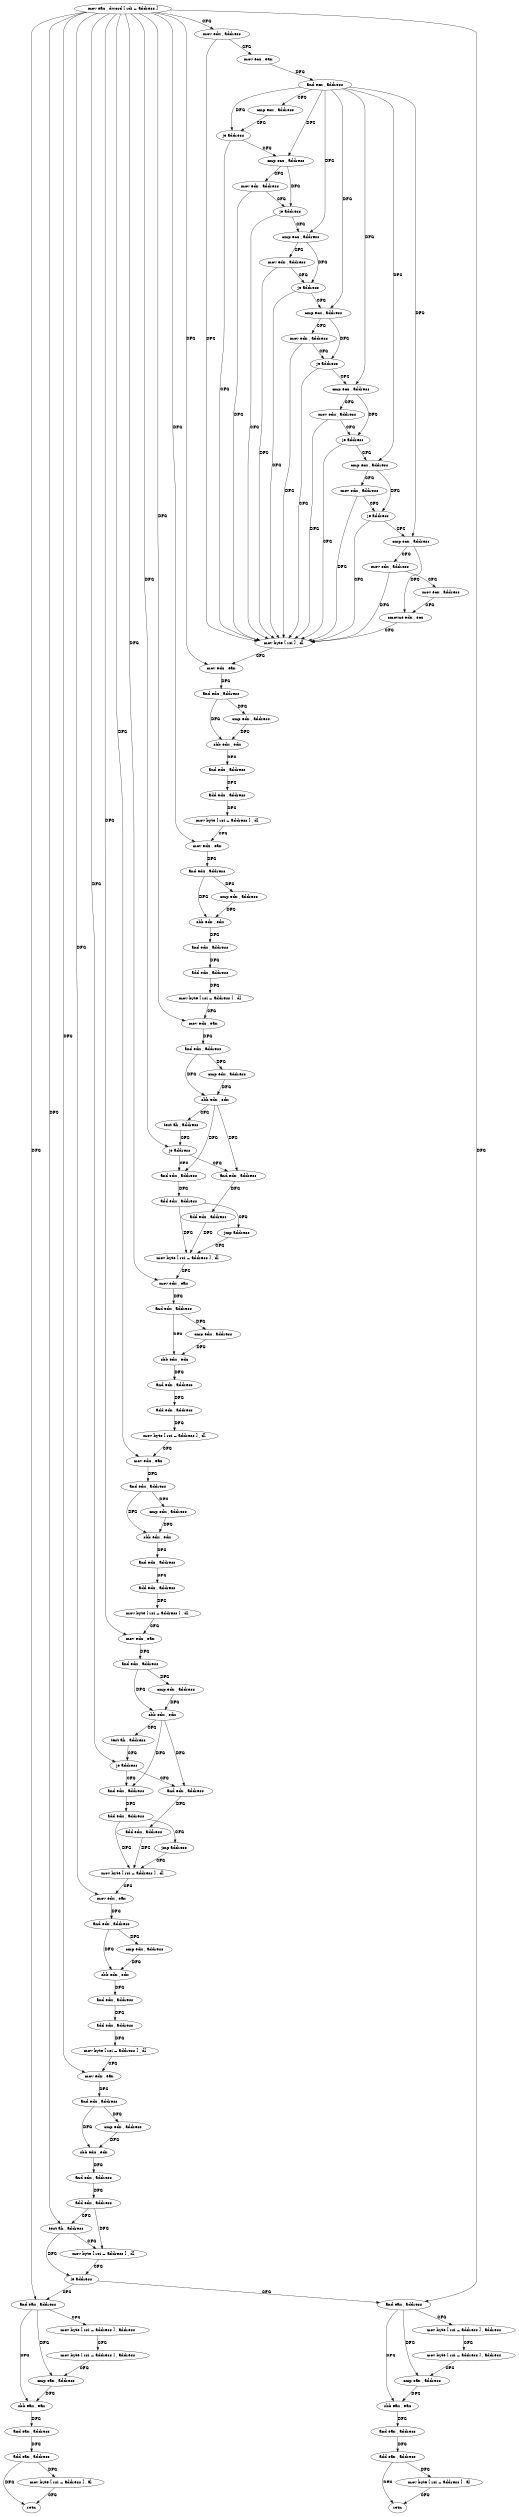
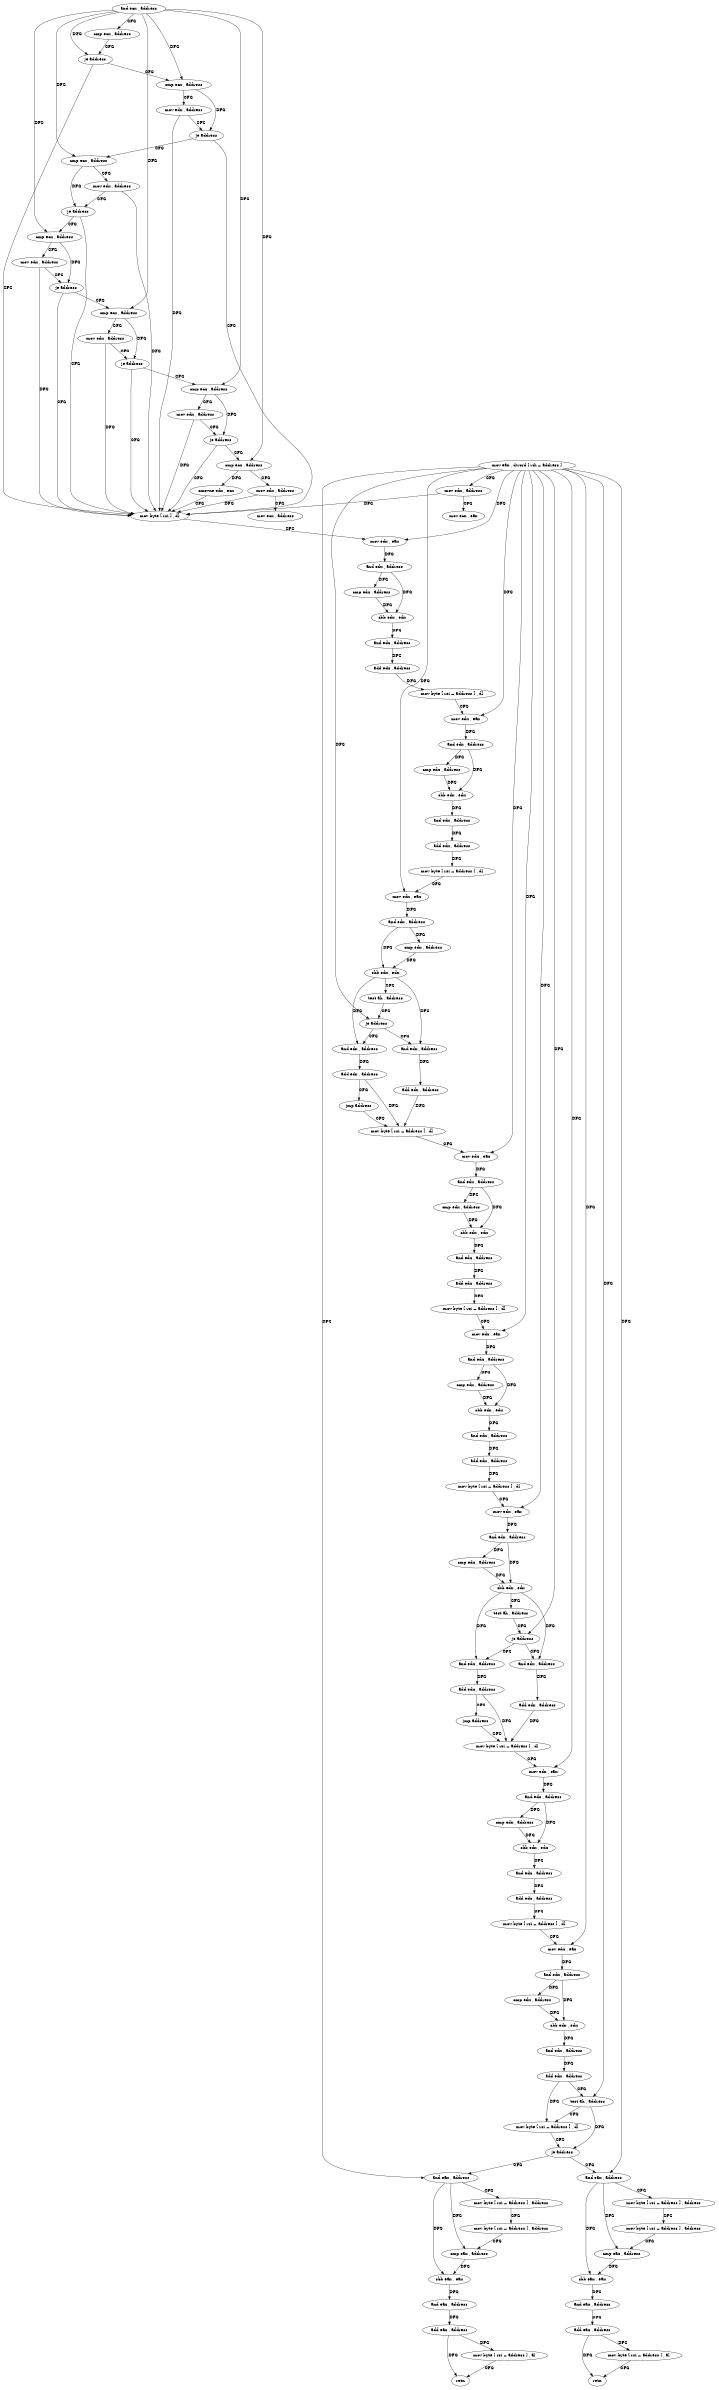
edge "mov ecx , eax" -> "and ecx , address": removed, label "DFG"
edge "mov ecx , address" -> "cmovne edx , ecx": removed, label "CFG"
